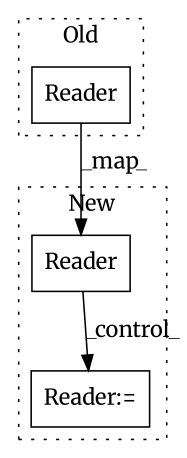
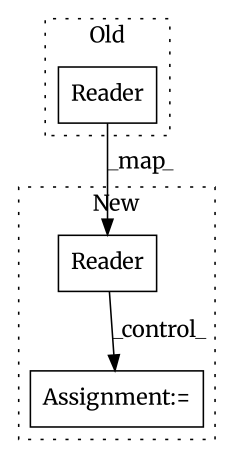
node "Reader:=": label "Reader:=" -> "Assignment:="
